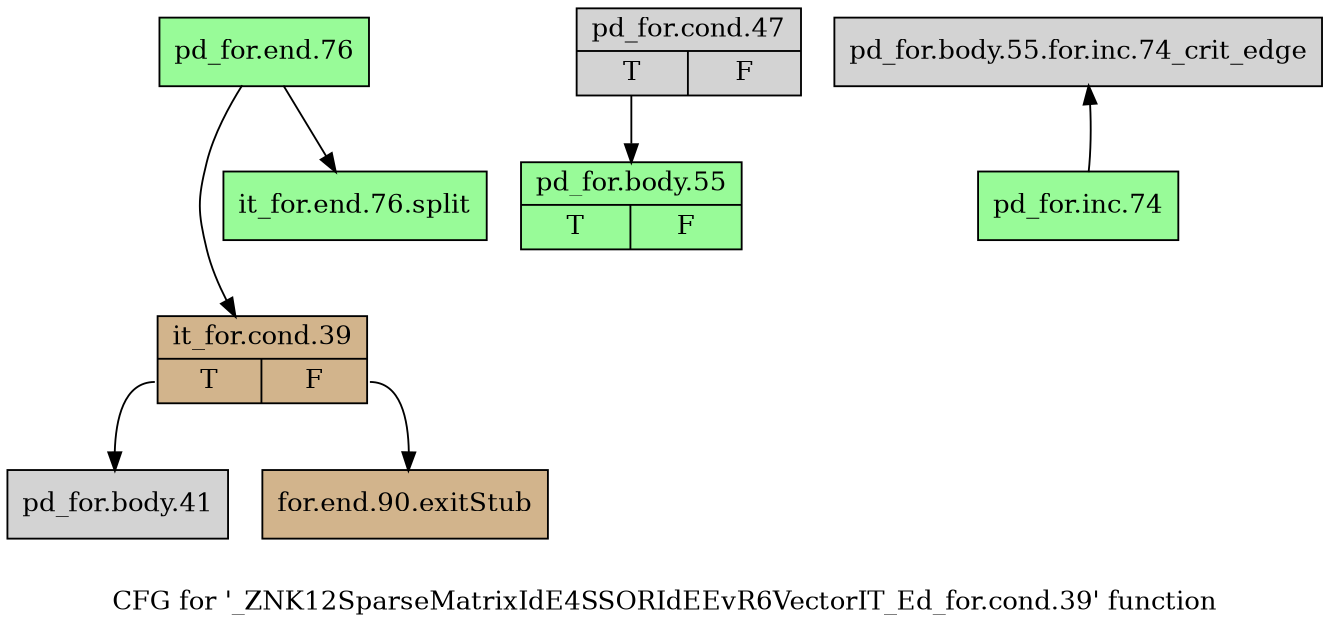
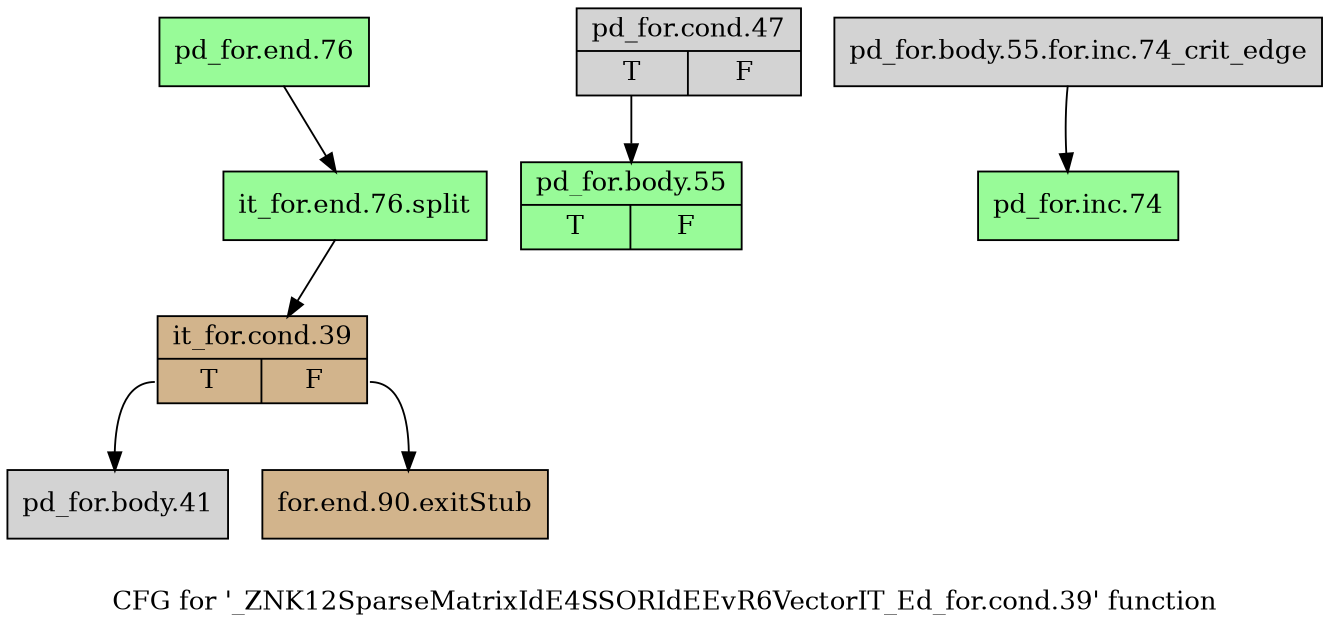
edge "pd_for.inc.74" -> "pd_for.body.55.for.inc.74_crit_edge": reversed
edge "pd_for.end.76" -> "it_for.cond.39": now "it_for.end.76.split" -> "it_for.cond.39"
